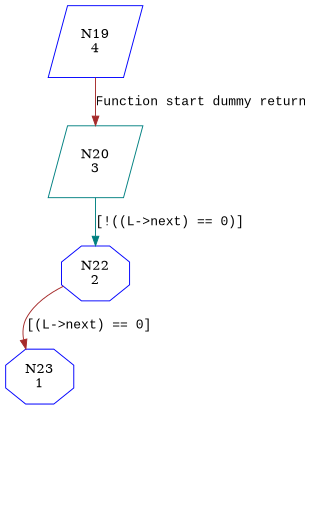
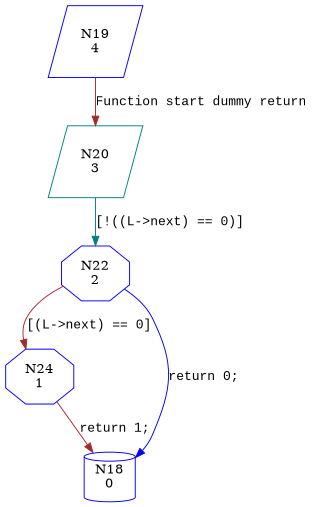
node "N23 1": label "N23 1" -> "N24 1"
node "N18 0": added
